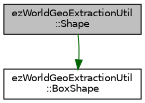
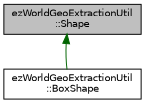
edge "ezWorldGeoExtractionUtil ::Shape" -> "ezWorldGeoExtractionUtil ::BoxShape": reversed
